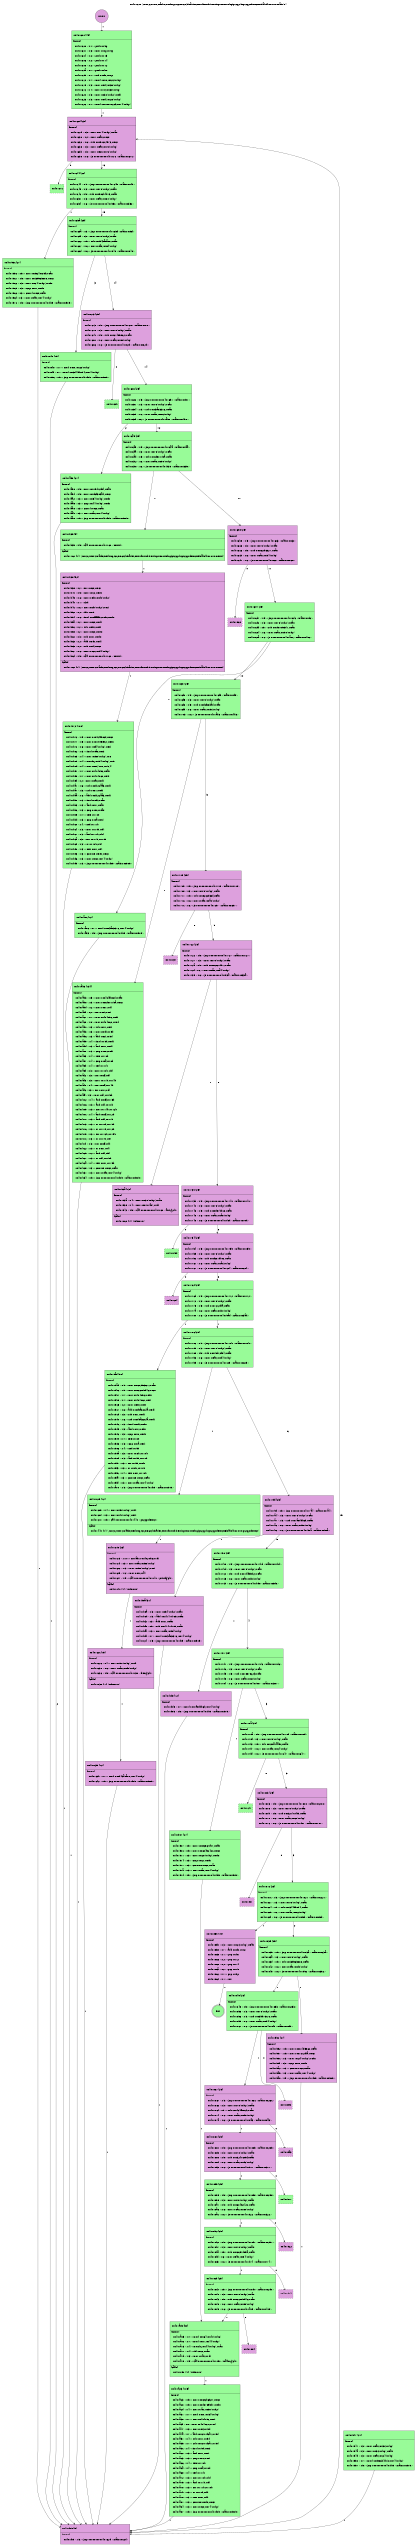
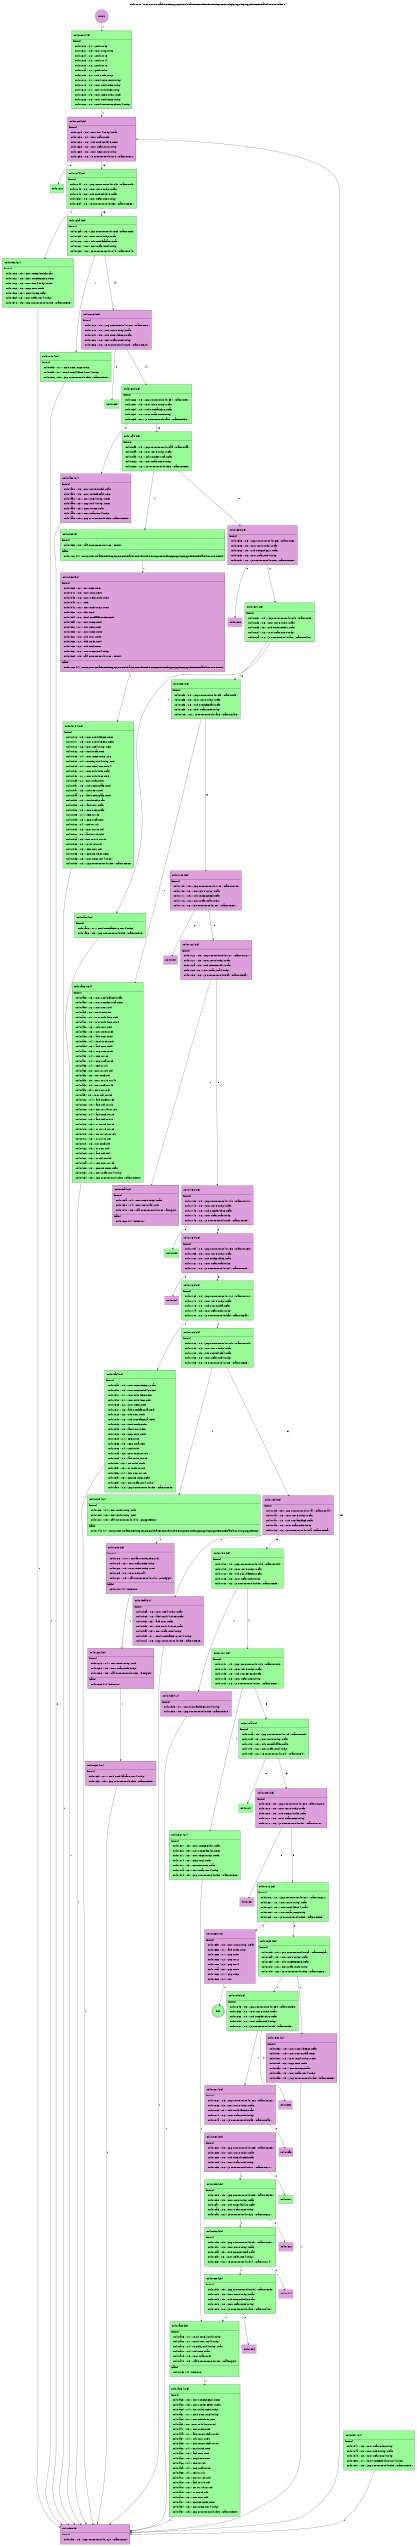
edge "0x40165a [25]" -> "0x401e48 [19]": label " 3" -> " 1"
node "0x401a98 [27]": fillcolor palegreen -> plum
edge "0x401867 [25]" -> "0x401880 [25]": removed, label "1"
